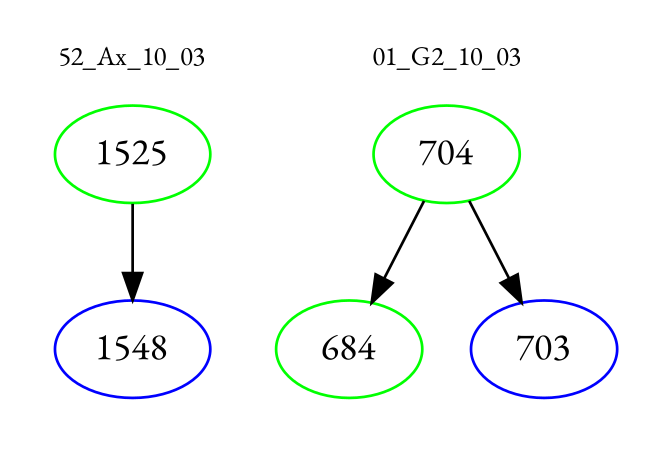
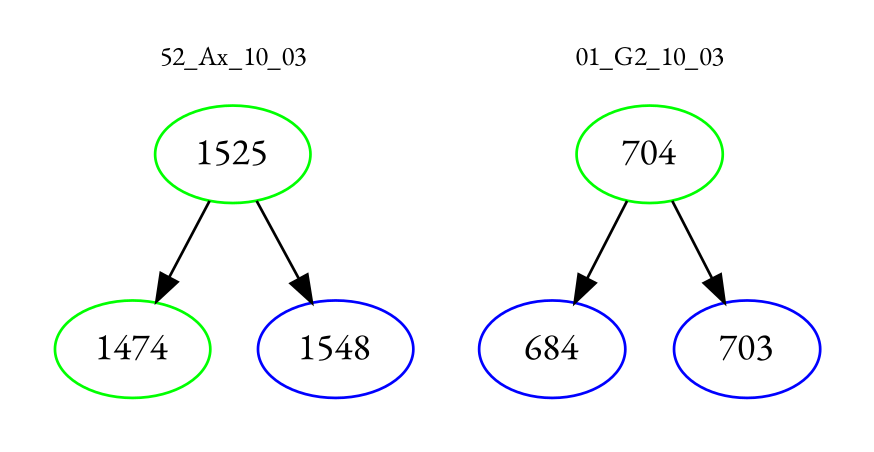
node "1474": added
node "684": color green -> blue
